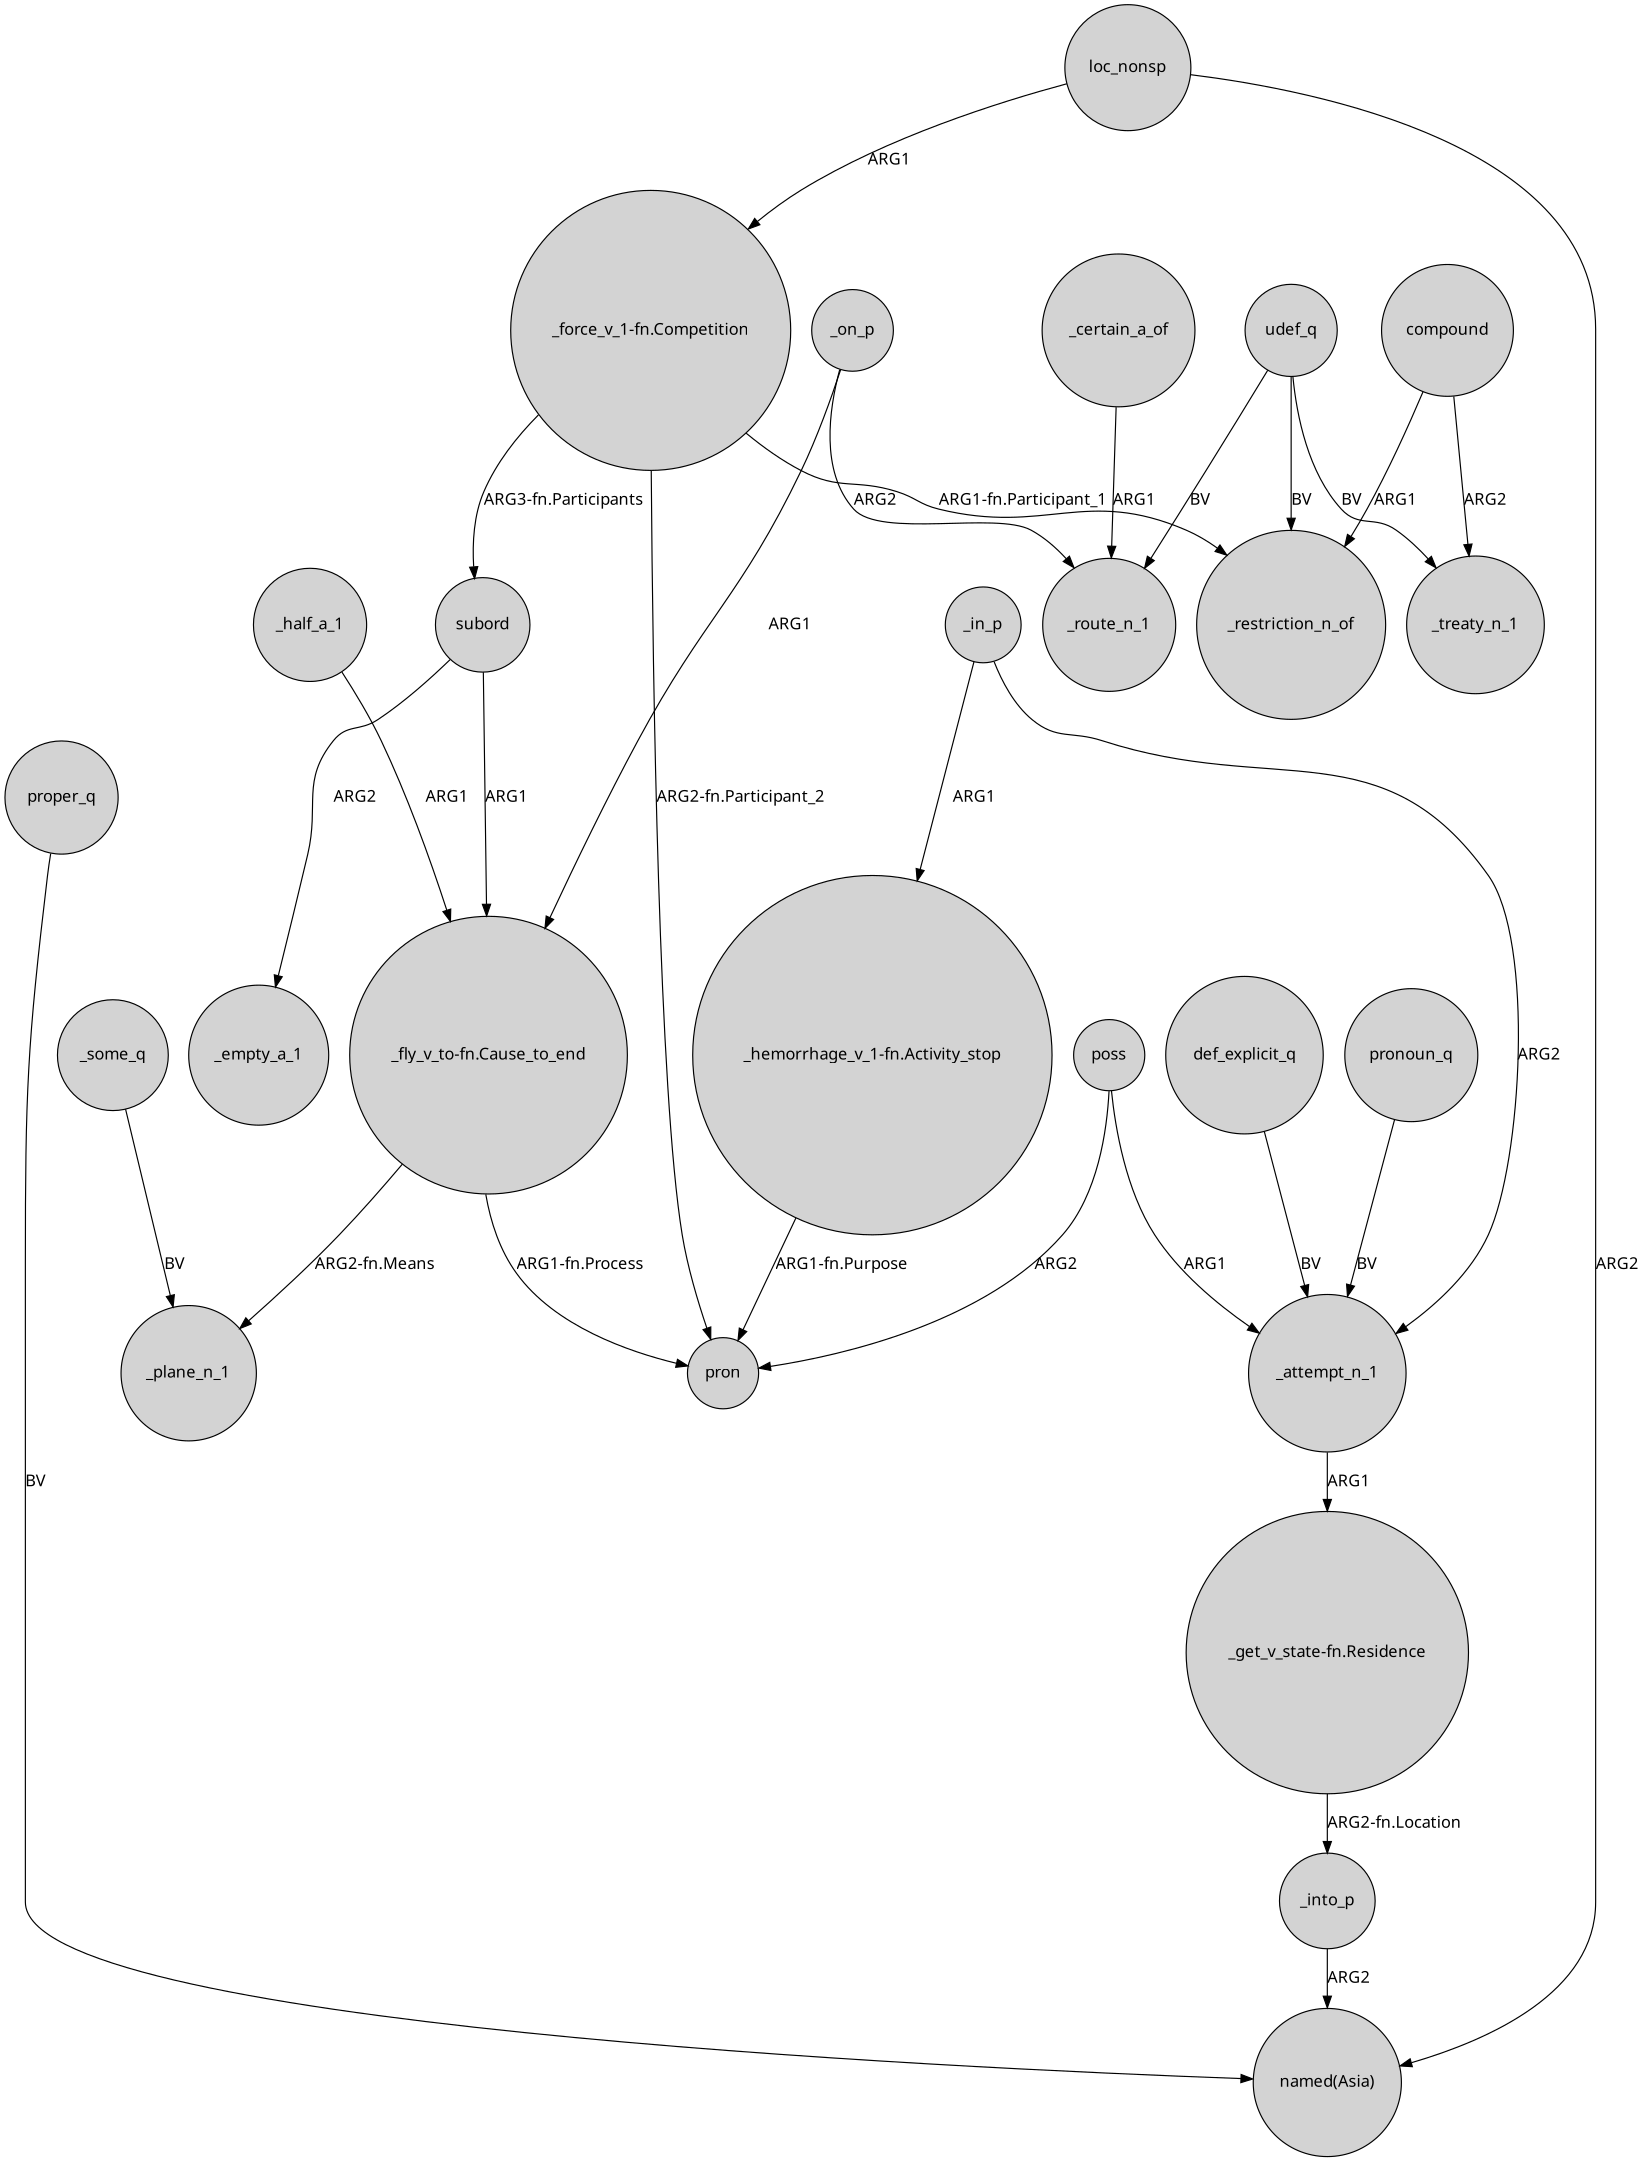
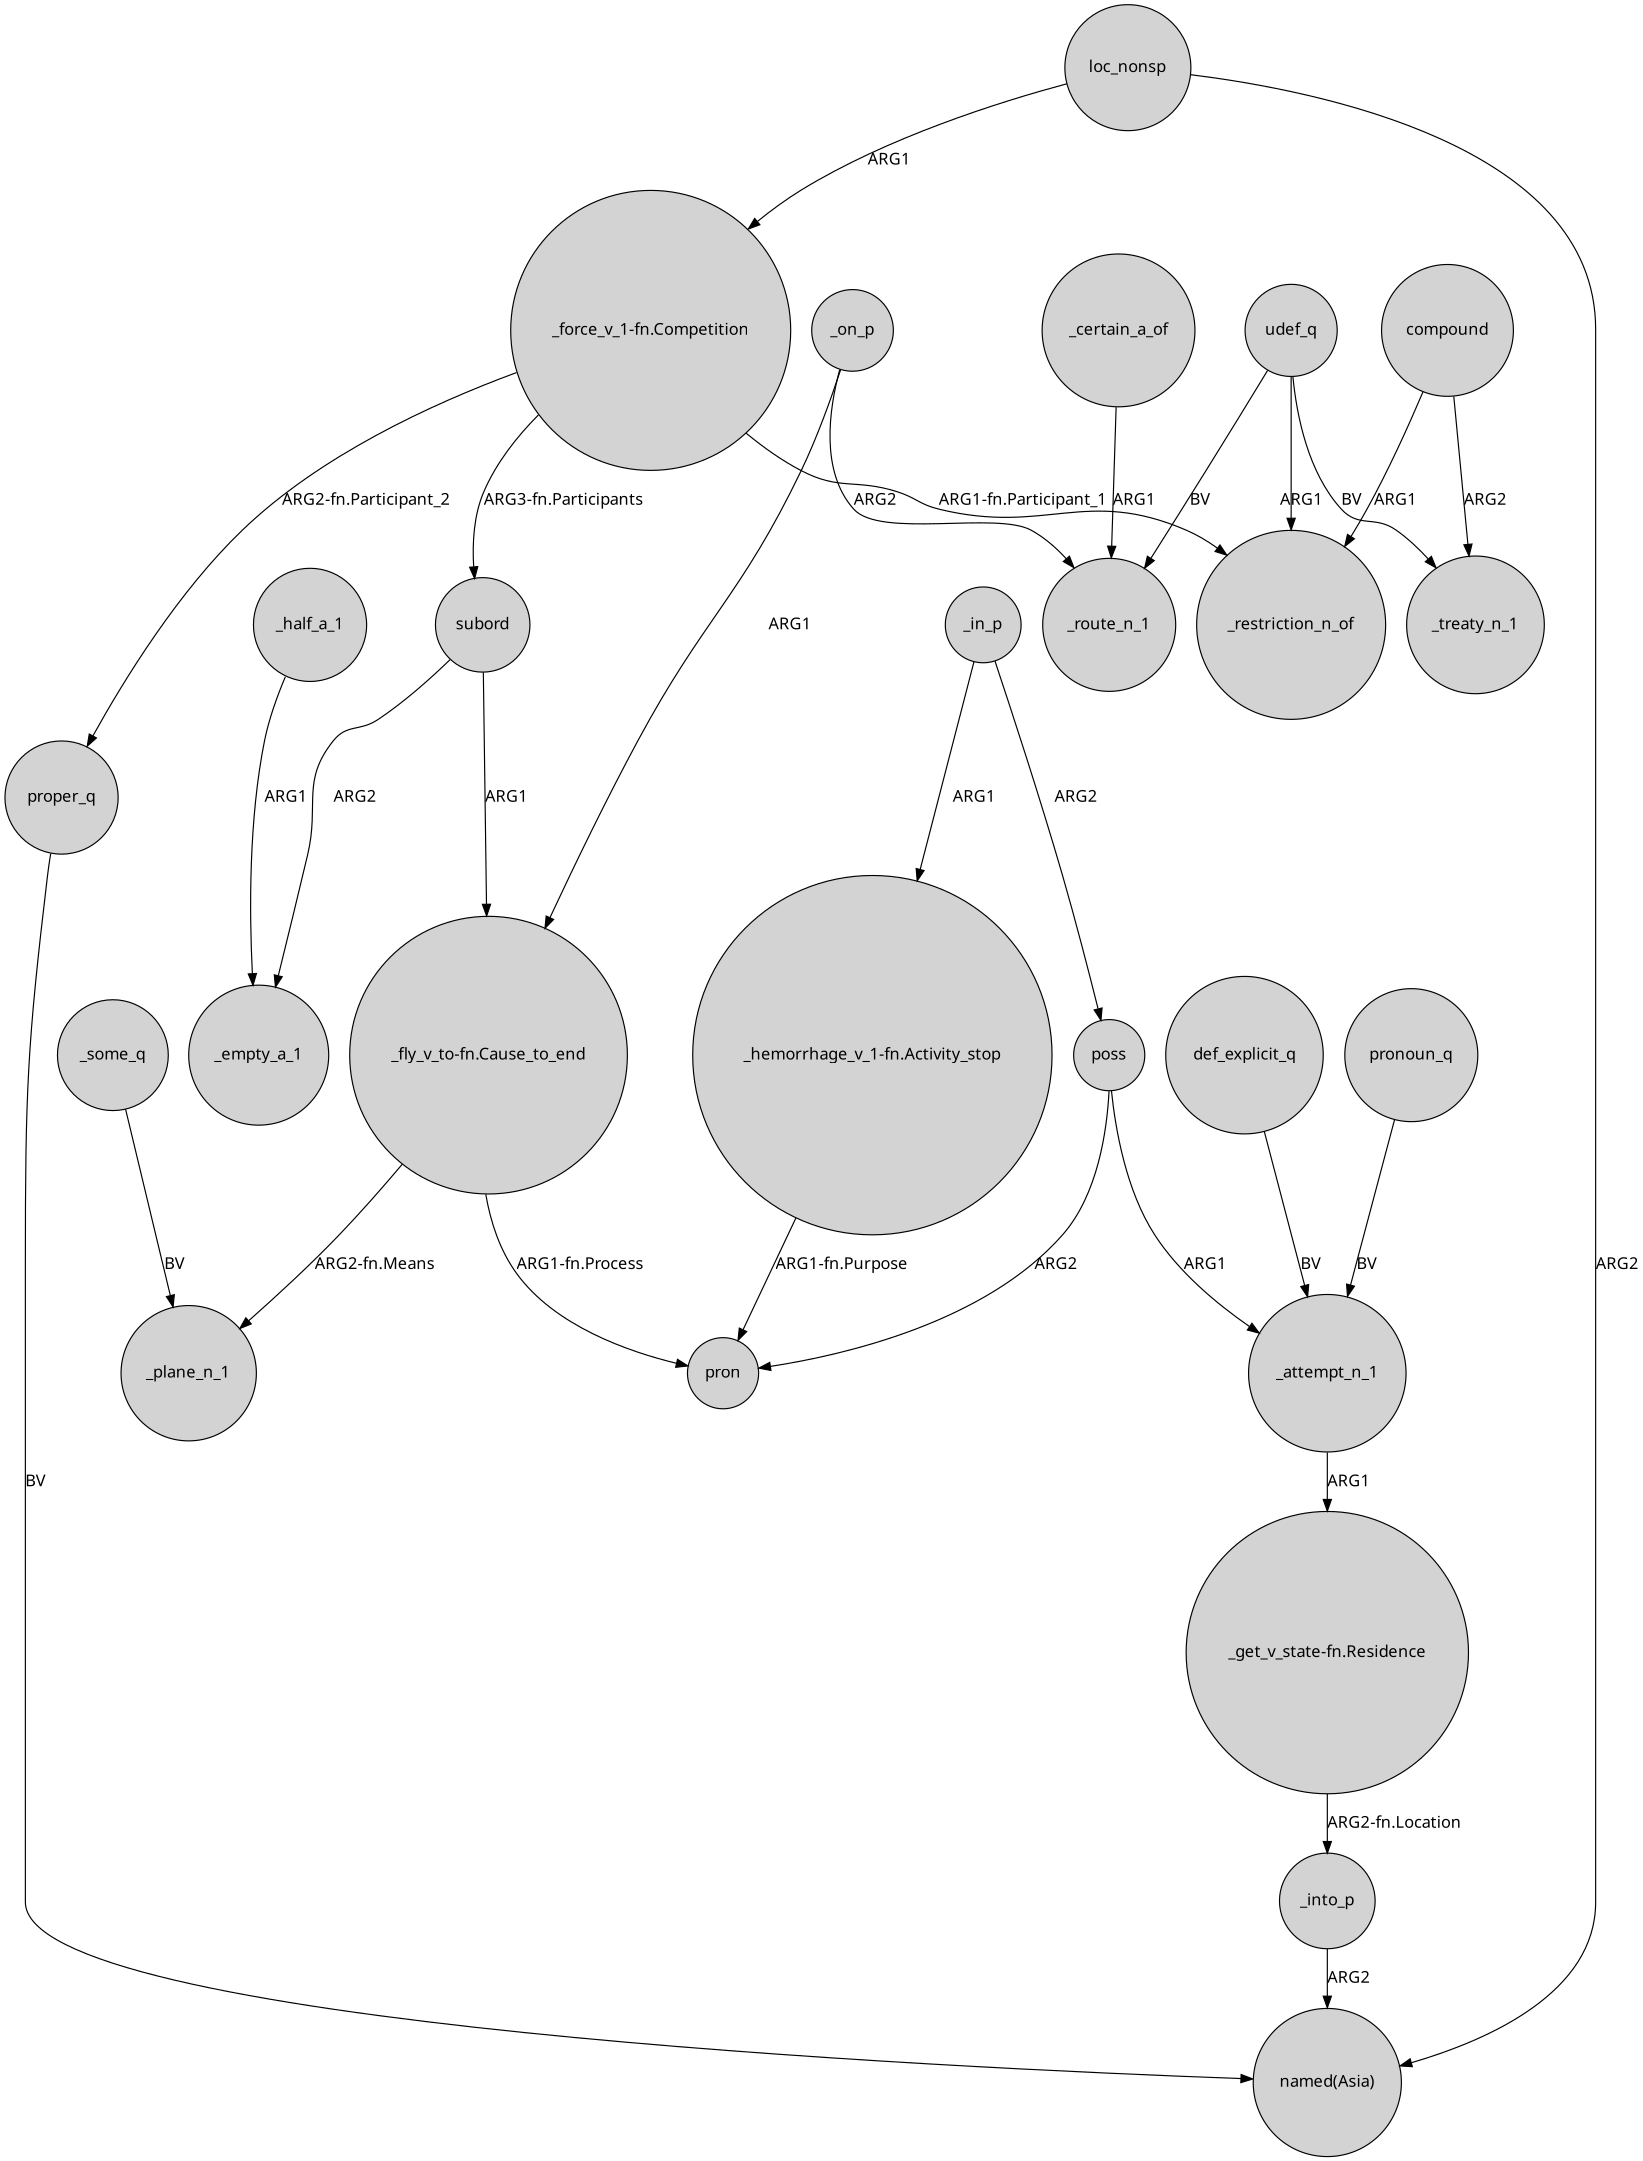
edge "udef_q" -> "_restriction_n_of": label "BV" -> "ARG1"
edge "_half_a_1" -> "_fly_v_to-fn.Cause_to_end": now "_half_a_1" -> "_empty_a_1"
edge "_in_p" -> "_attempt_n_1": now "_in_p" -> "poss"
edge "_force_v_1-fn.Competition" -> "pron": now "_force_v_1-fn.Competition" -> "proper_q"
